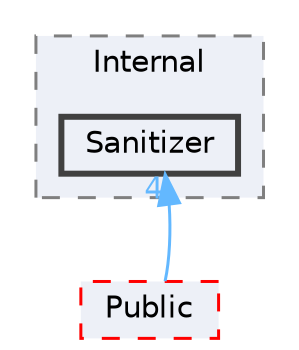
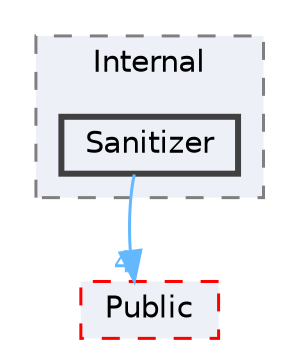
edge "Public" -> "Sanitizer": reversed
